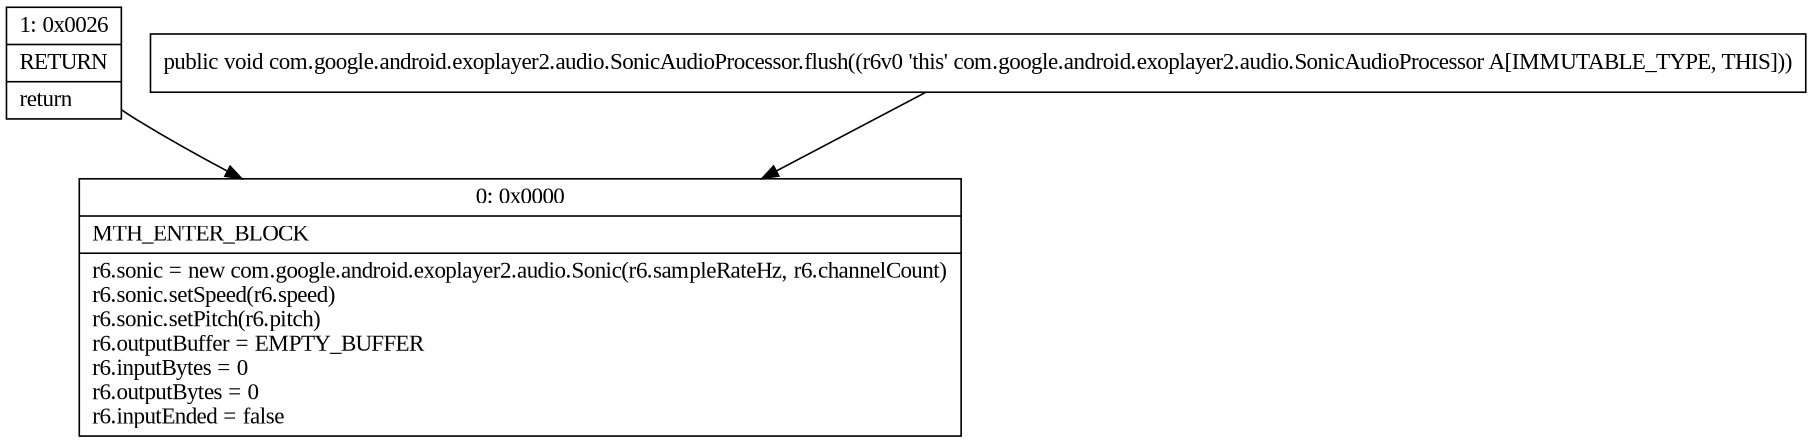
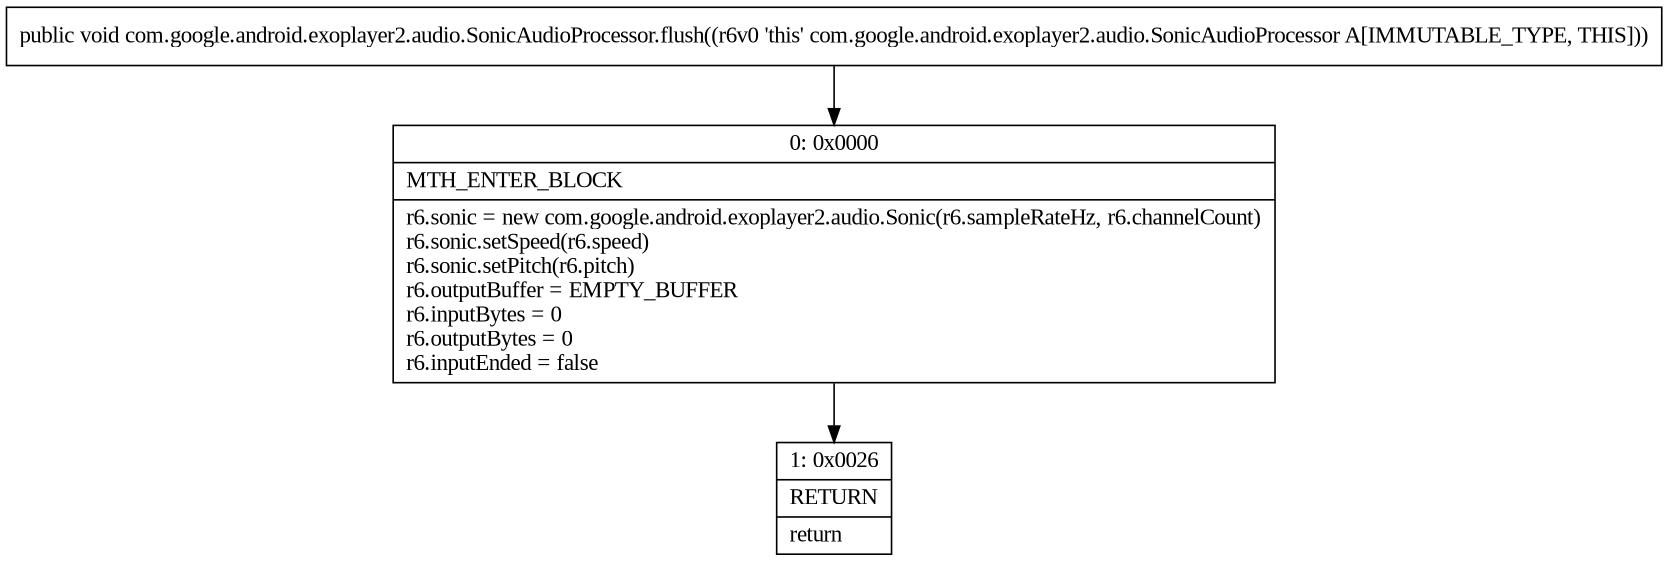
edge "1: 0x0026" -> "0: 0x0000": reversed
